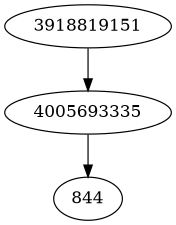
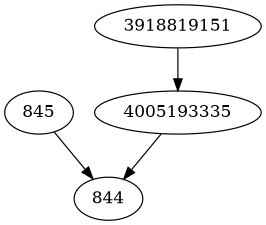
node "845": added
node "4005693335": label "4005693335" -> "4005193335"
